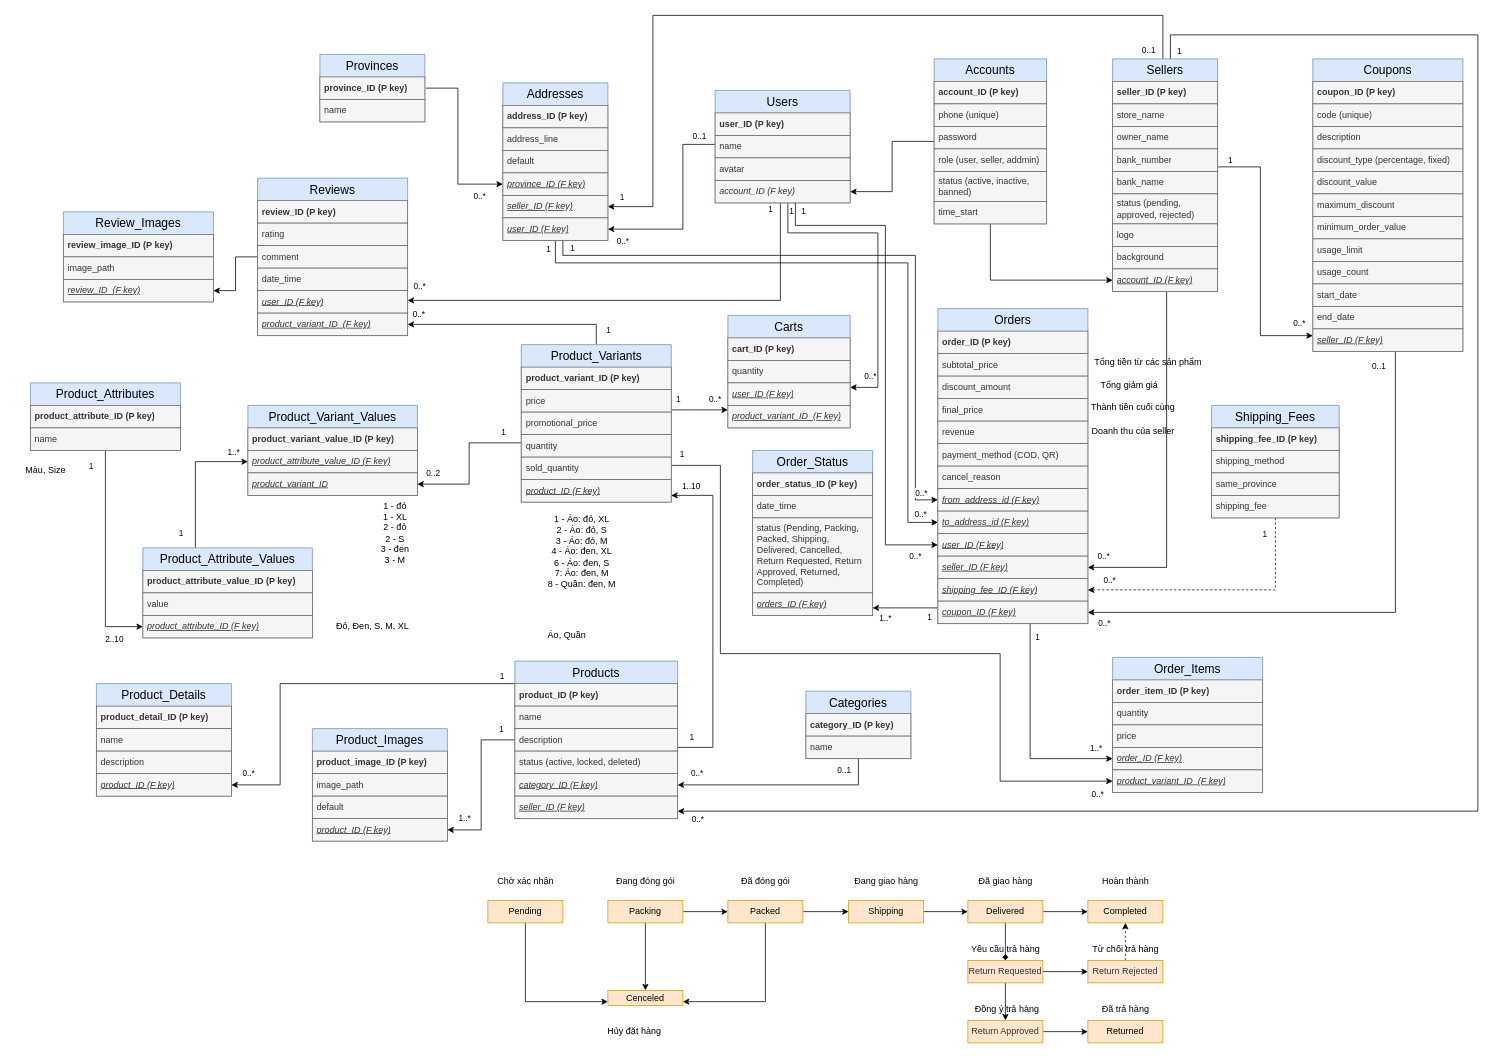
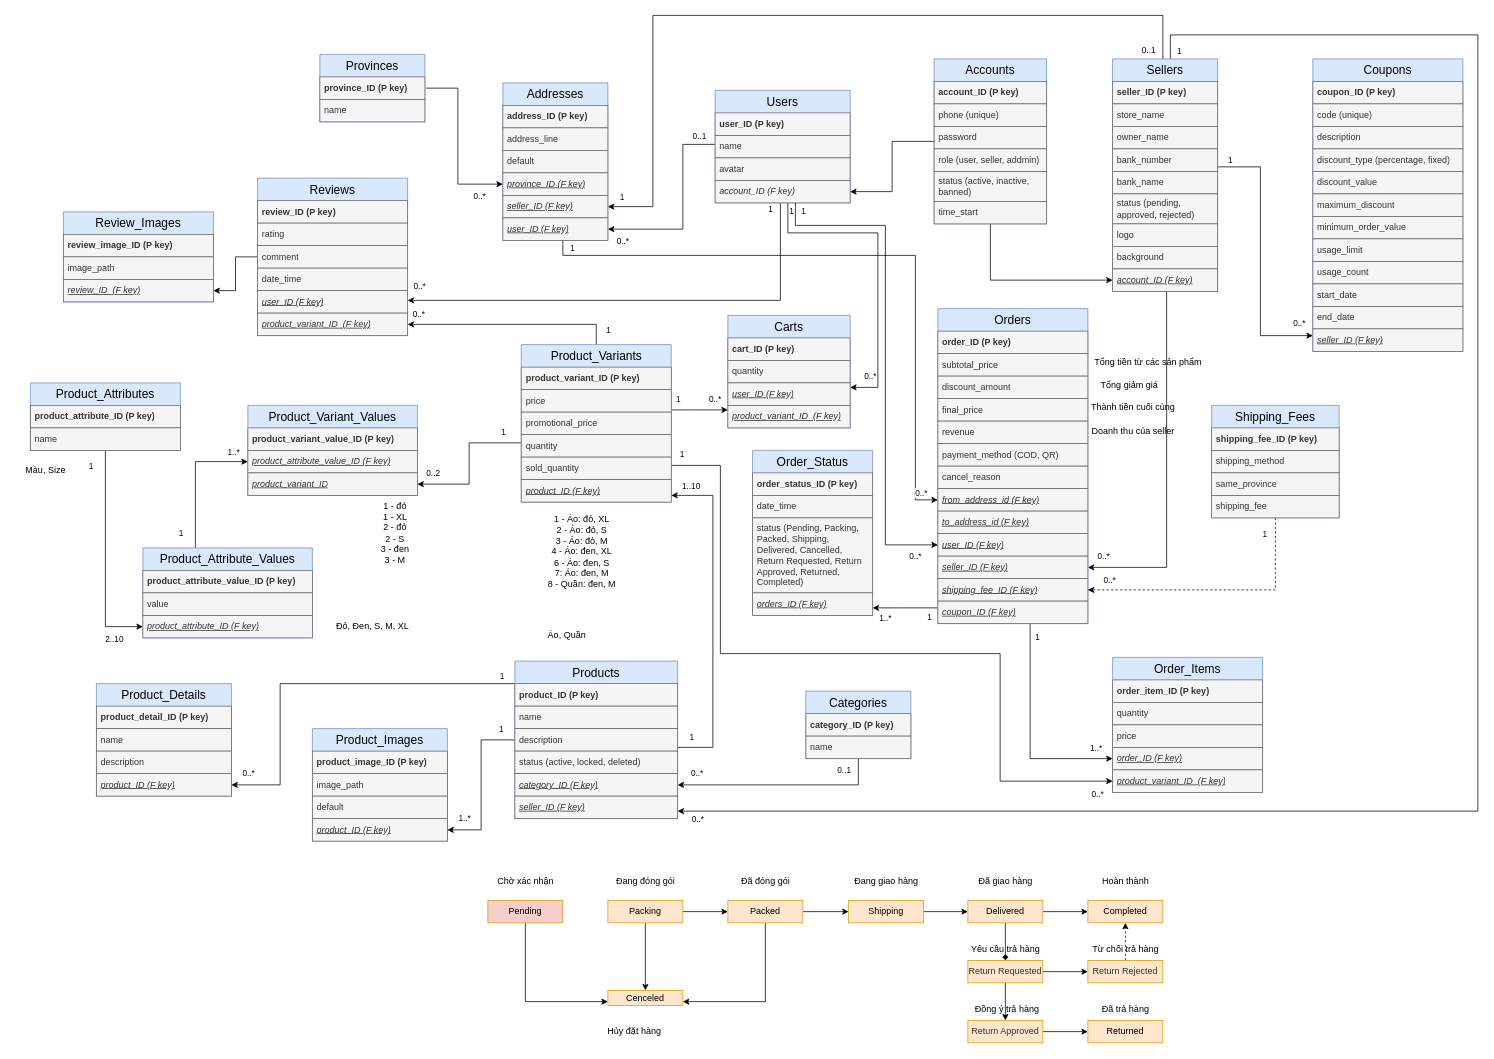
edge "Addresses" -> "to_address_id (F key)": removed, labels "1", "0..*"
edge "Coupons" -> "coupon_ID (F key)": removed, labels "0..1", "0..*"
node "Pending": fillcolor #ffe6cc -> #f8cecc
